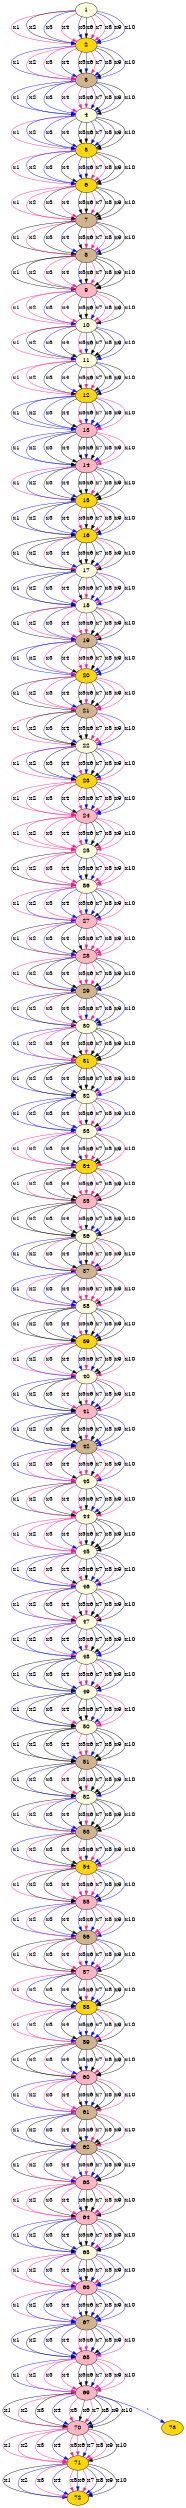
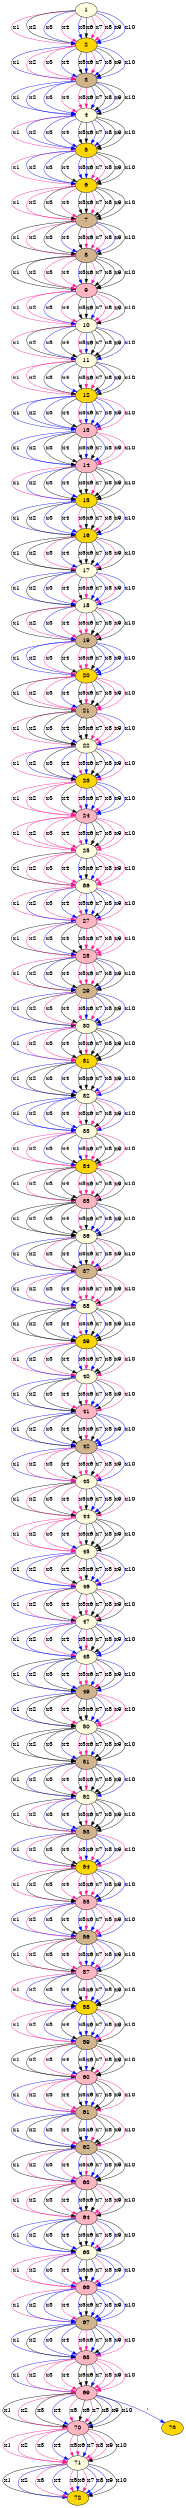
node "49": fillcolor lightyellow -> tan
node "71": fillcolor gold -> lightyellow
